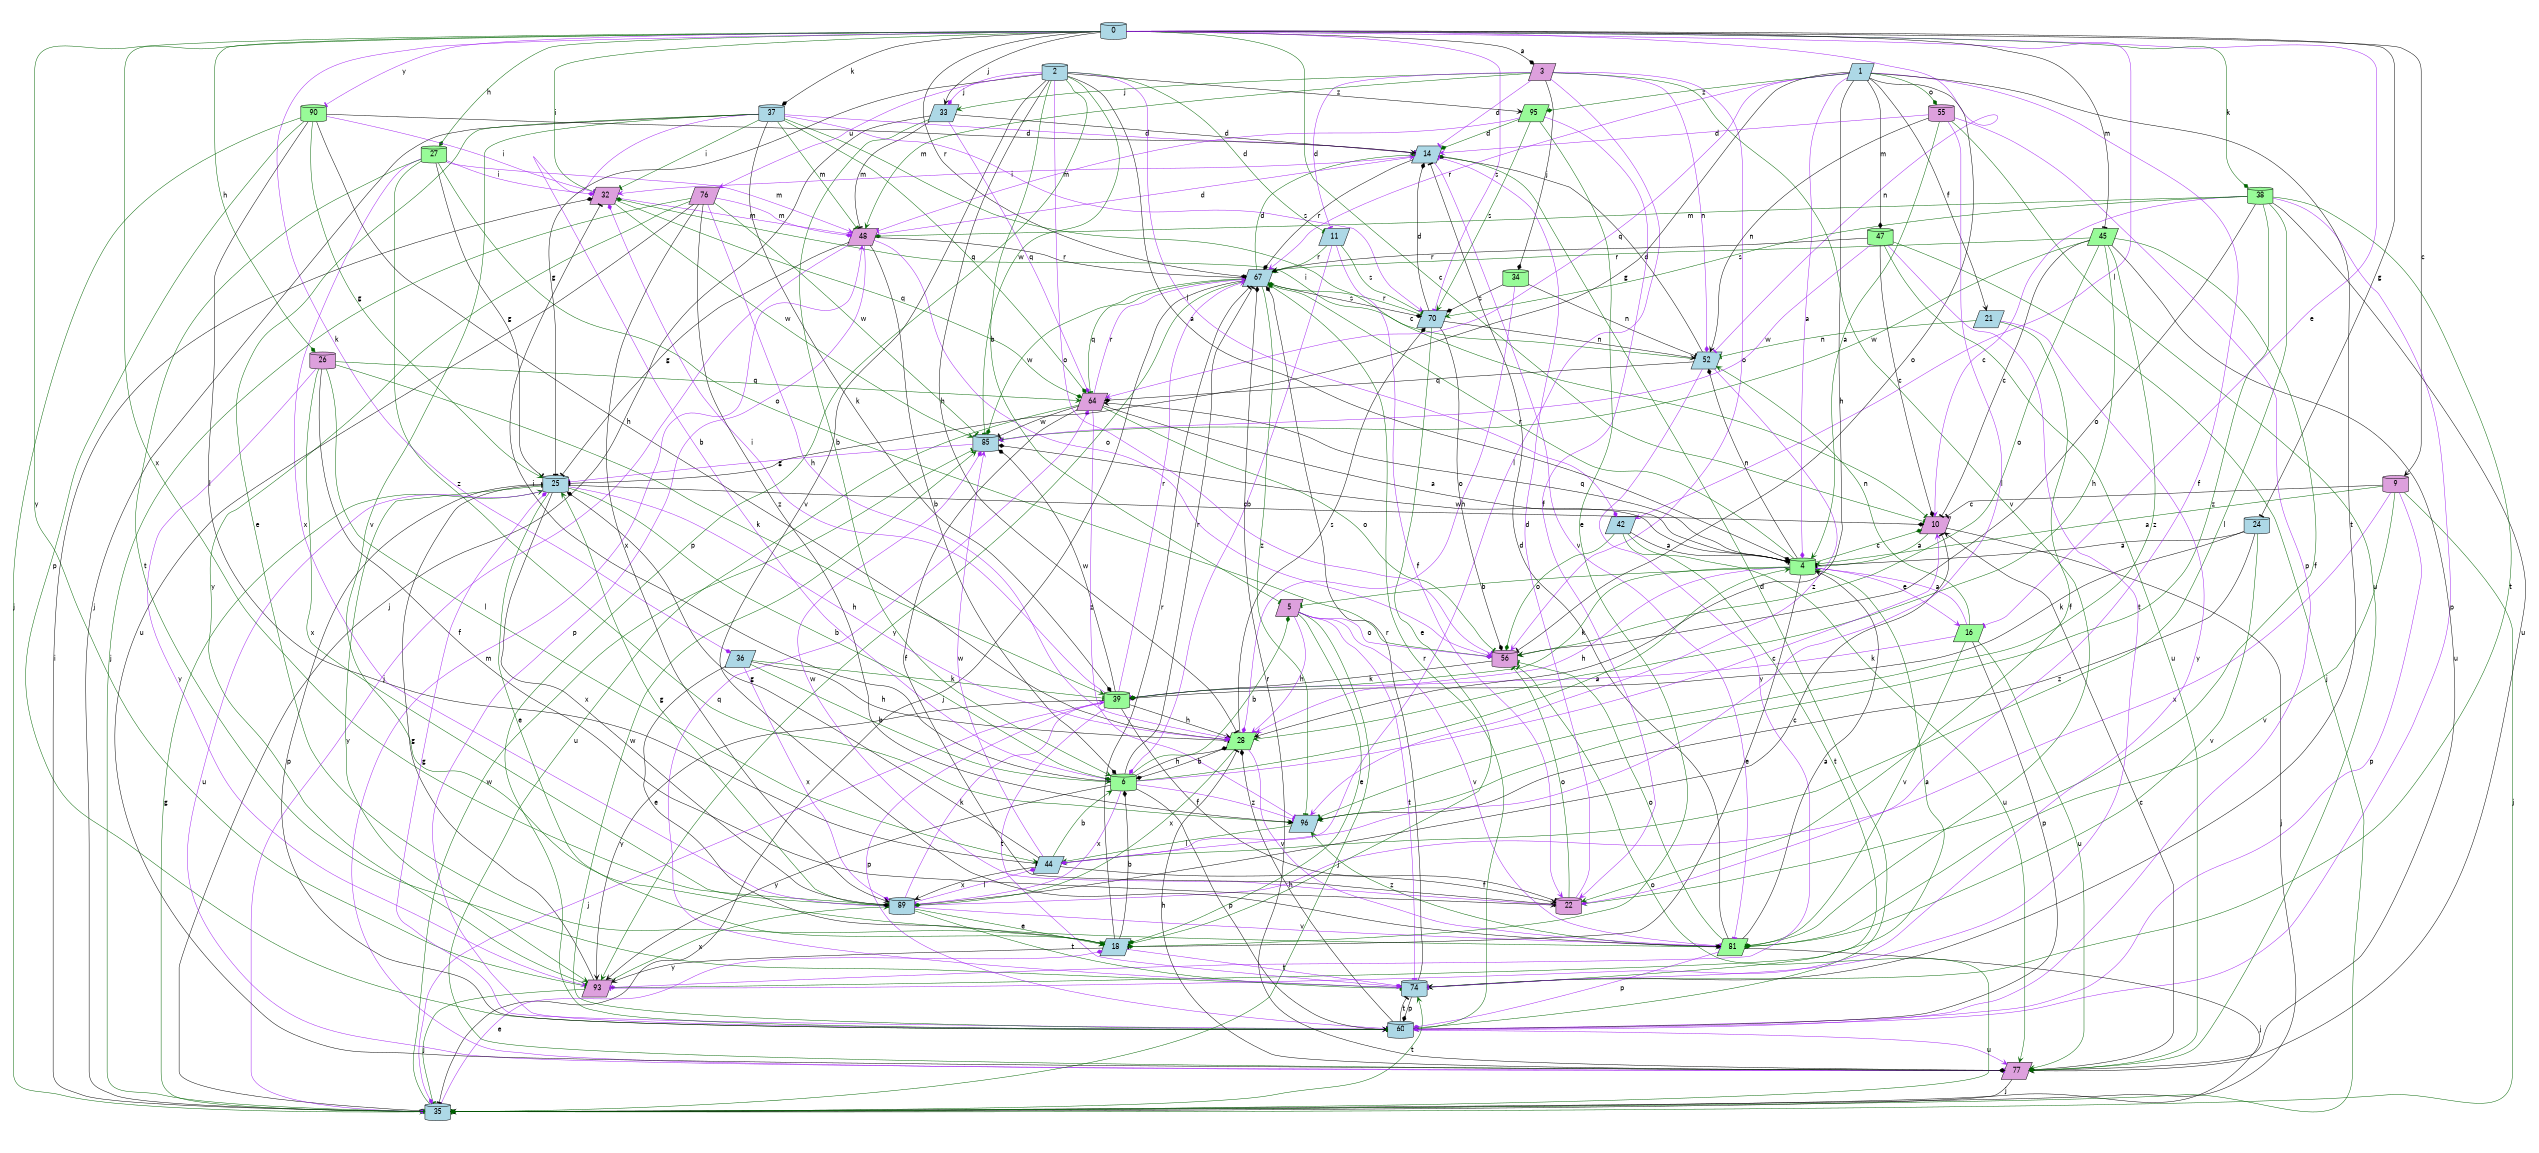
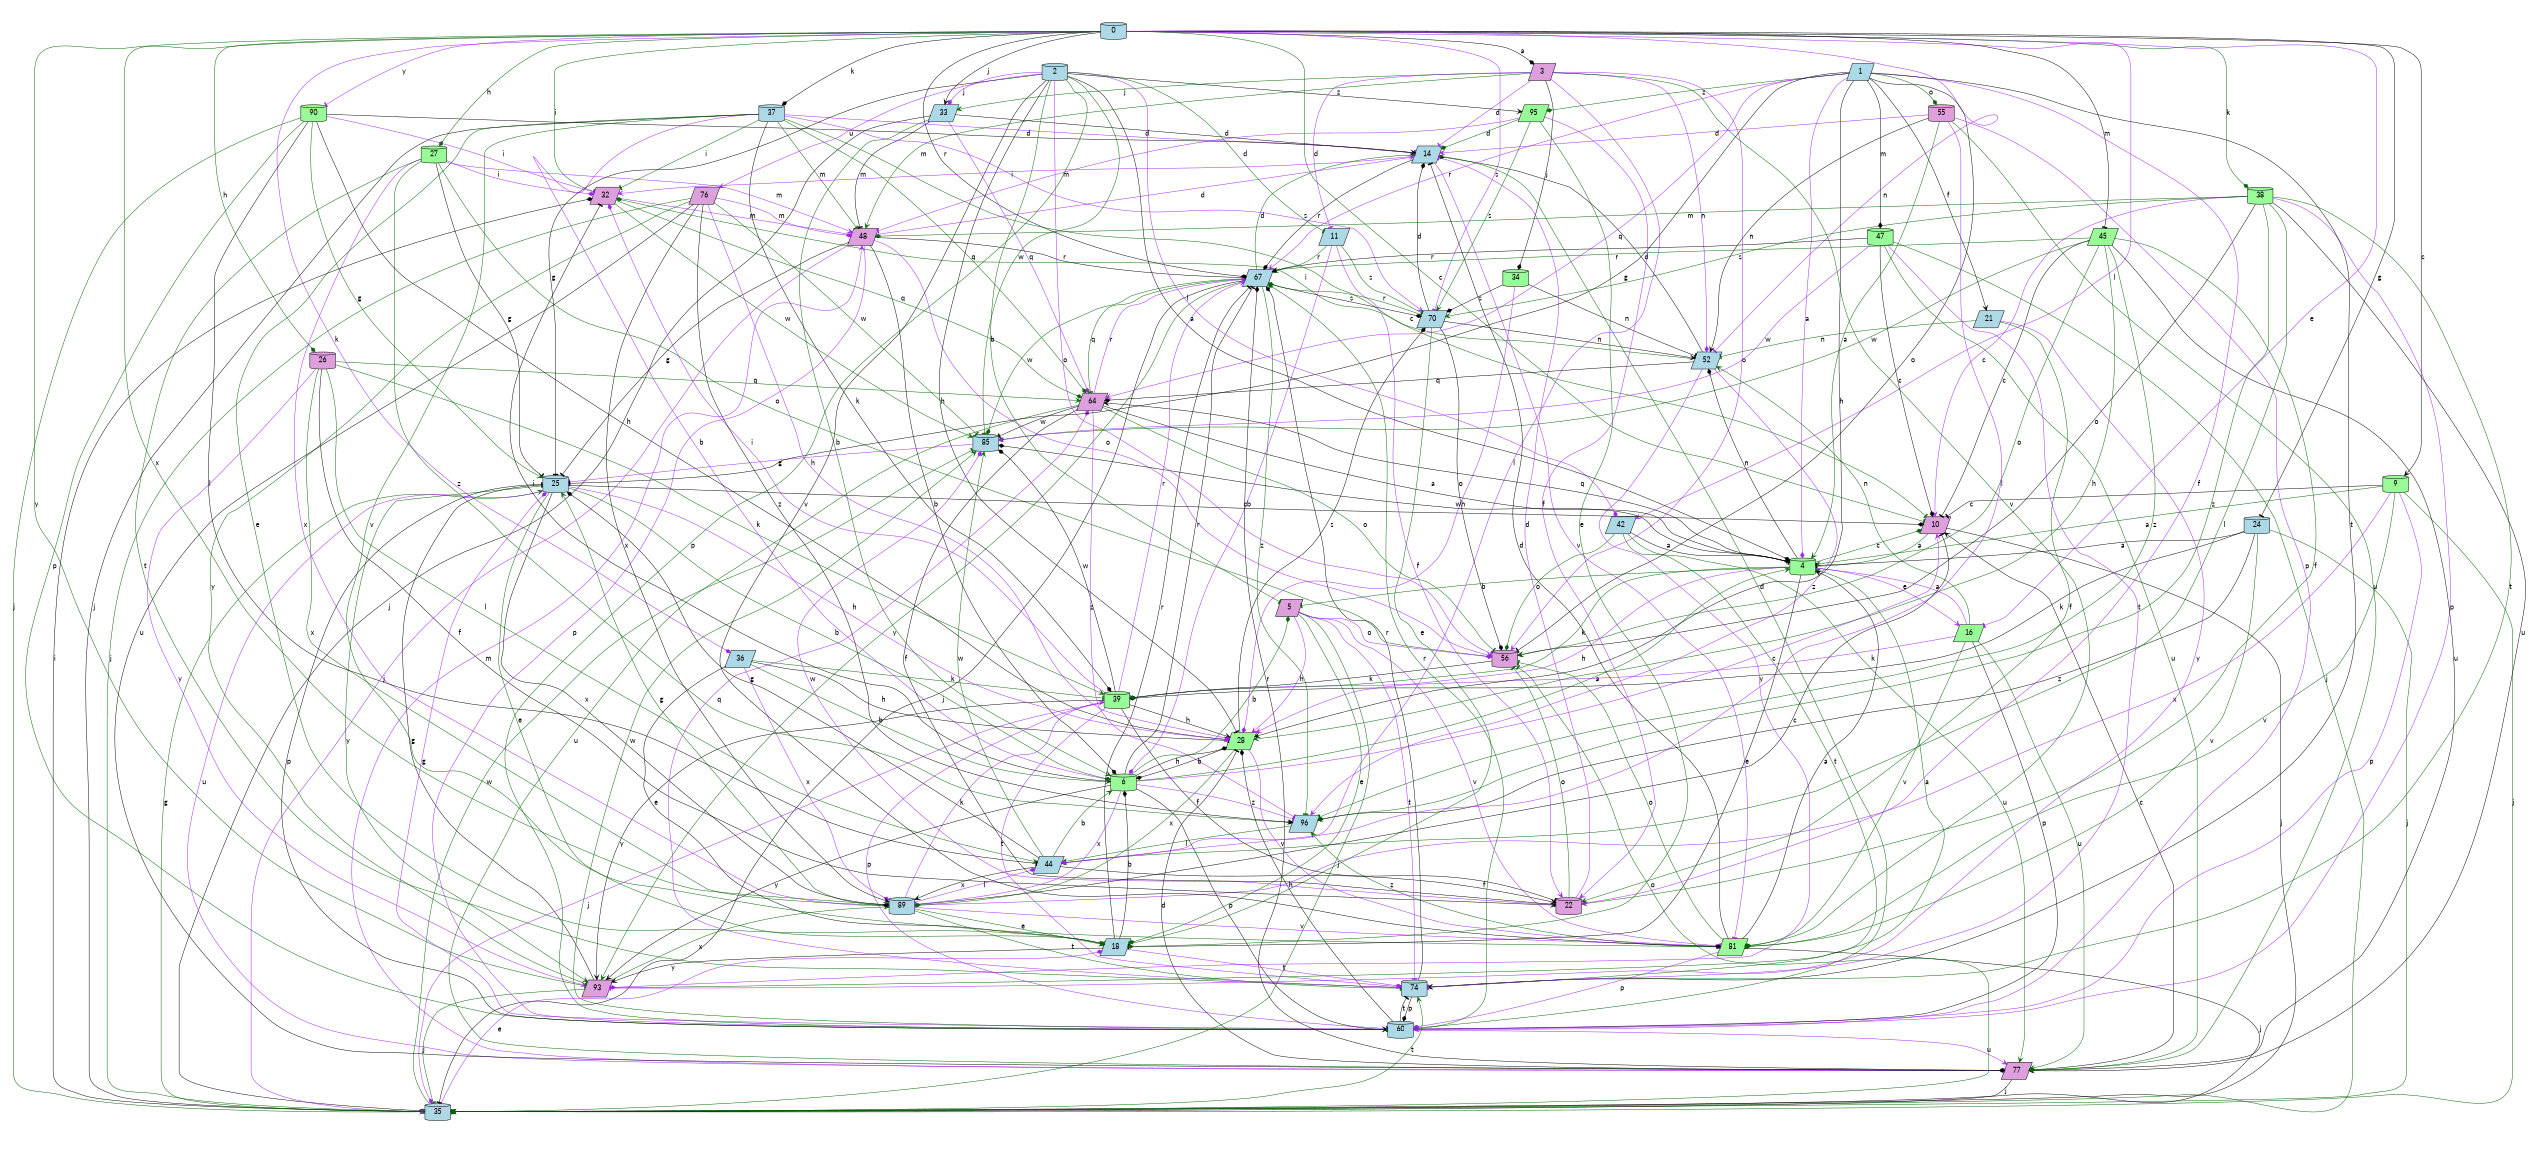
edge "4" -> "67": removed, label "r"
node "9": fillcolor plum -> palegreen
edge "44" -> "85": color purple -> darkgreen
edge "77" -> "28": label "h" -> "d"
edge "24" -> "35": added, label "j"
